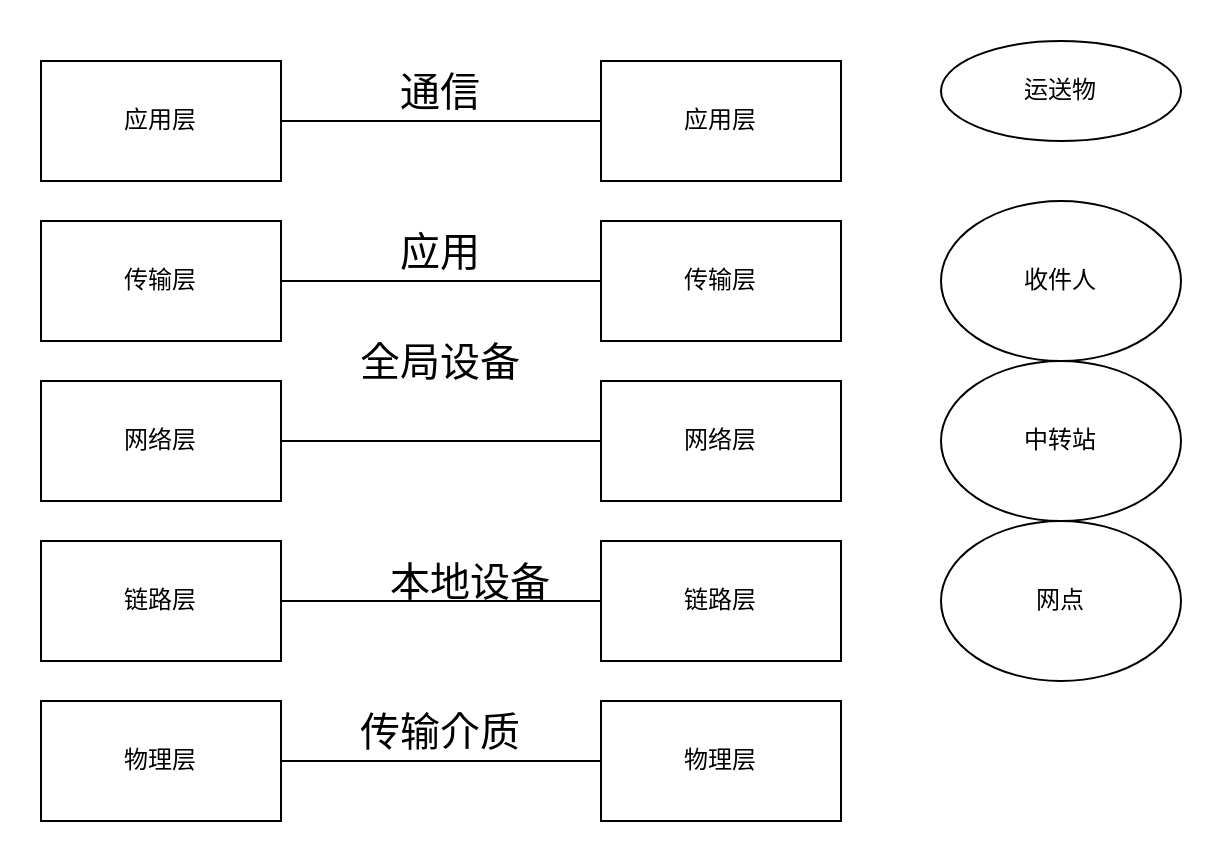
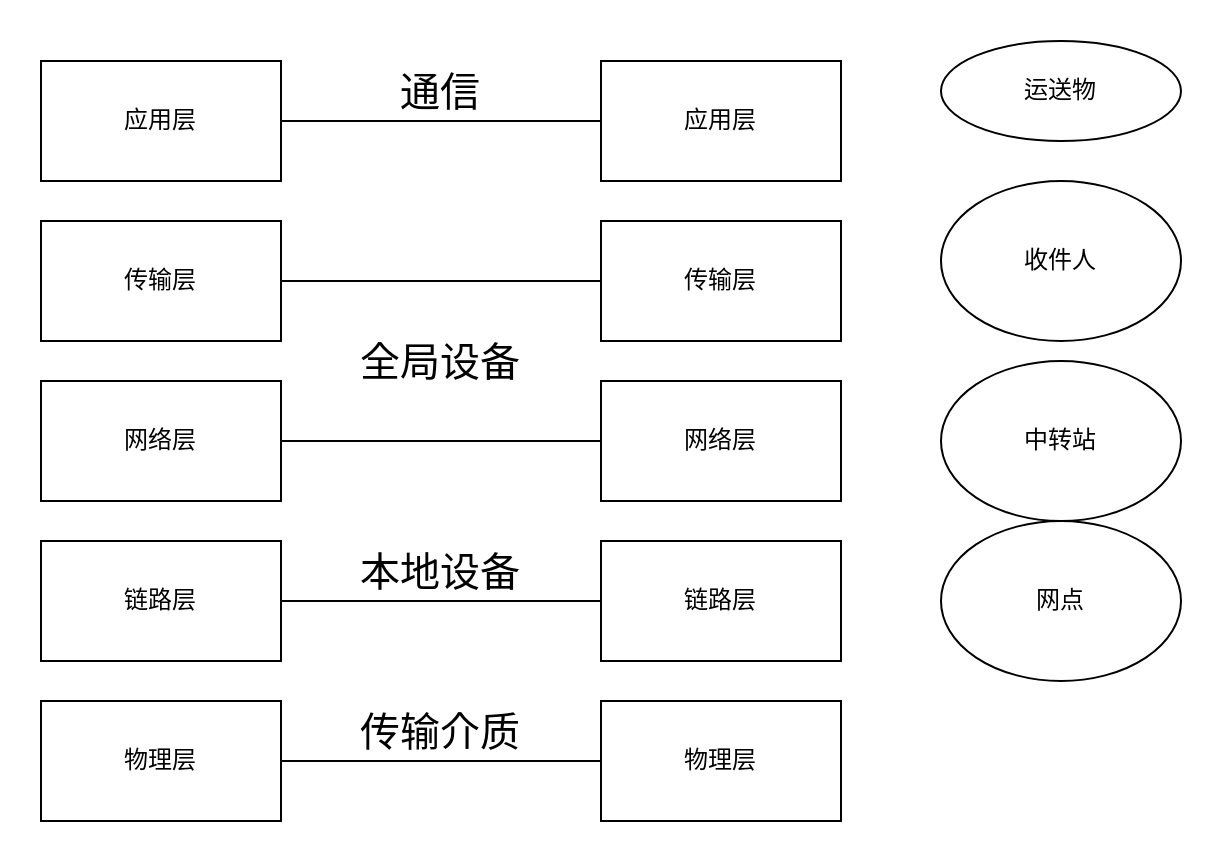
node "应用": removed
node "收件人": moved (1061, 281) -> (1061, 261)
node "本地设备": moved (471, 581) -> (441, 571)
